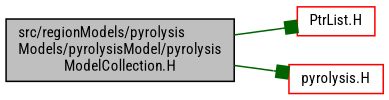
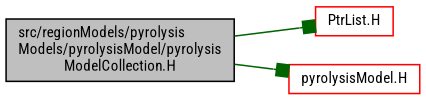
node "pyrolysis.H": label "pyrolysis.H" -> "pyrolysisModel.H"
